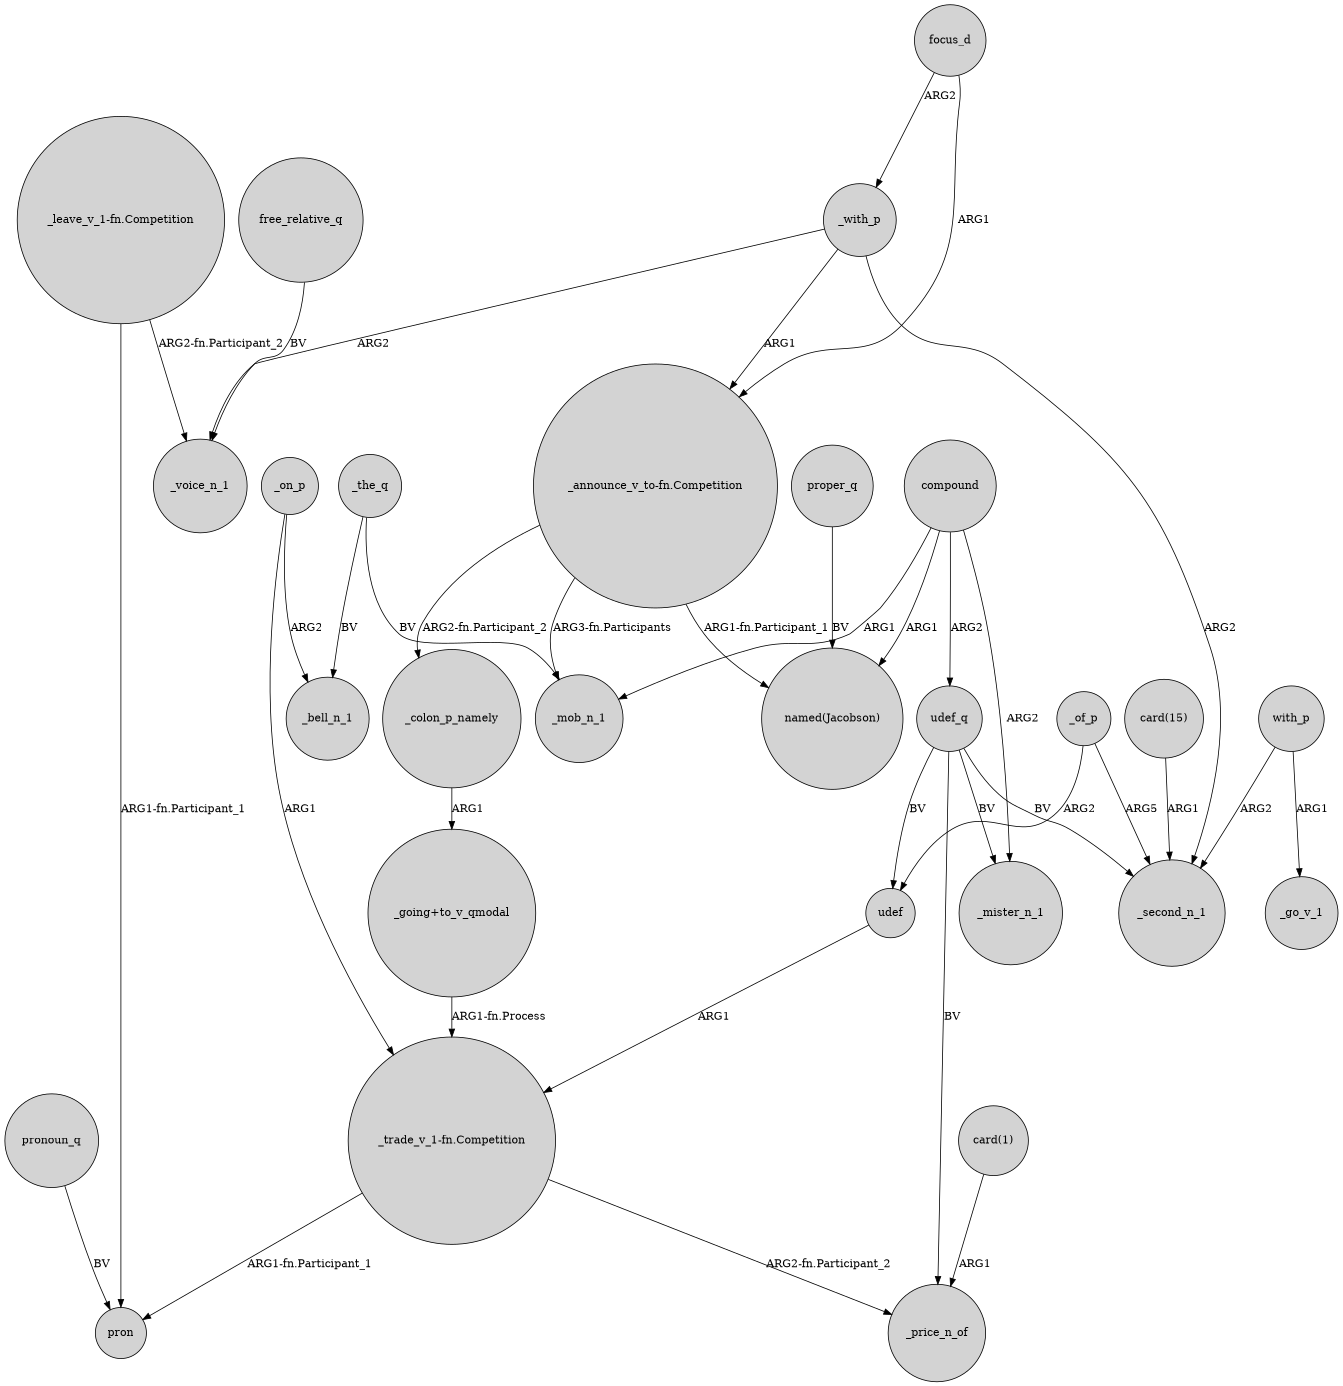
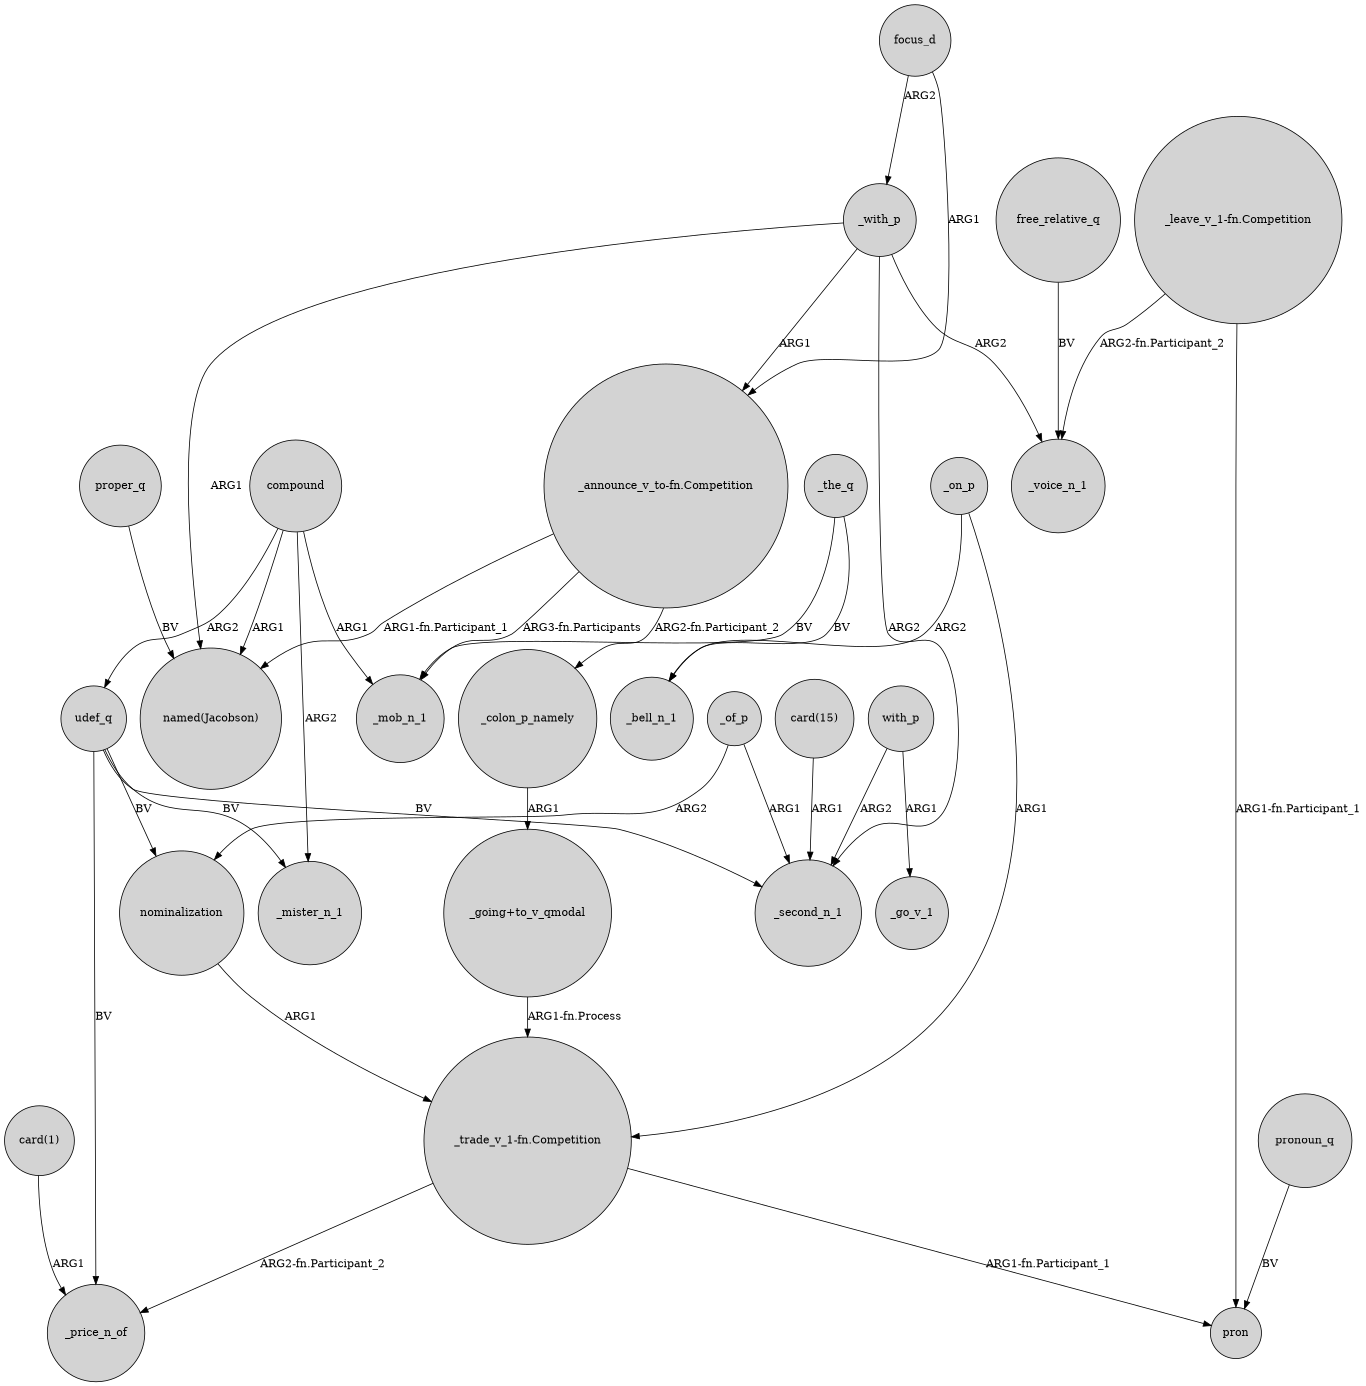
edge "_with_p" -> "named(Jacobson)": added, label "ARG1"
edge "_of_p" -> "_second_n_1": label "ARG5" -> "ARG1"
node "udef": label "udef" -> "nominalization"
